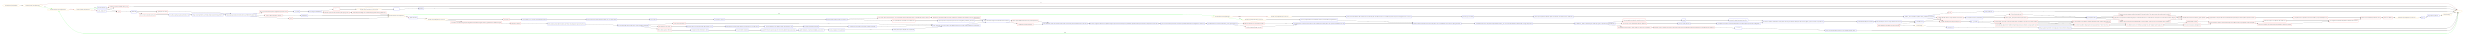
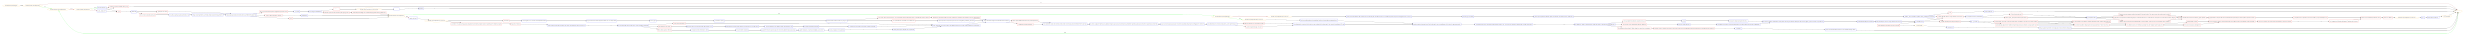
node "Solo es una copia. Una réplica rota. Nada más.": removed
